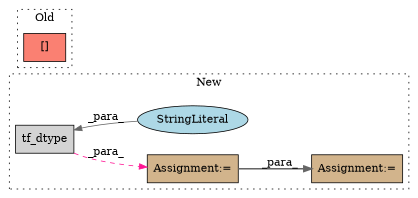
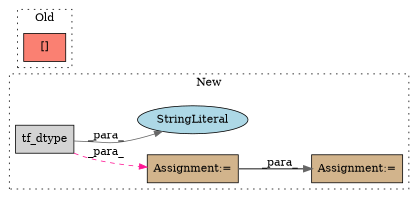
edge "StringLiteral" -> "tf_dtype": reversed
